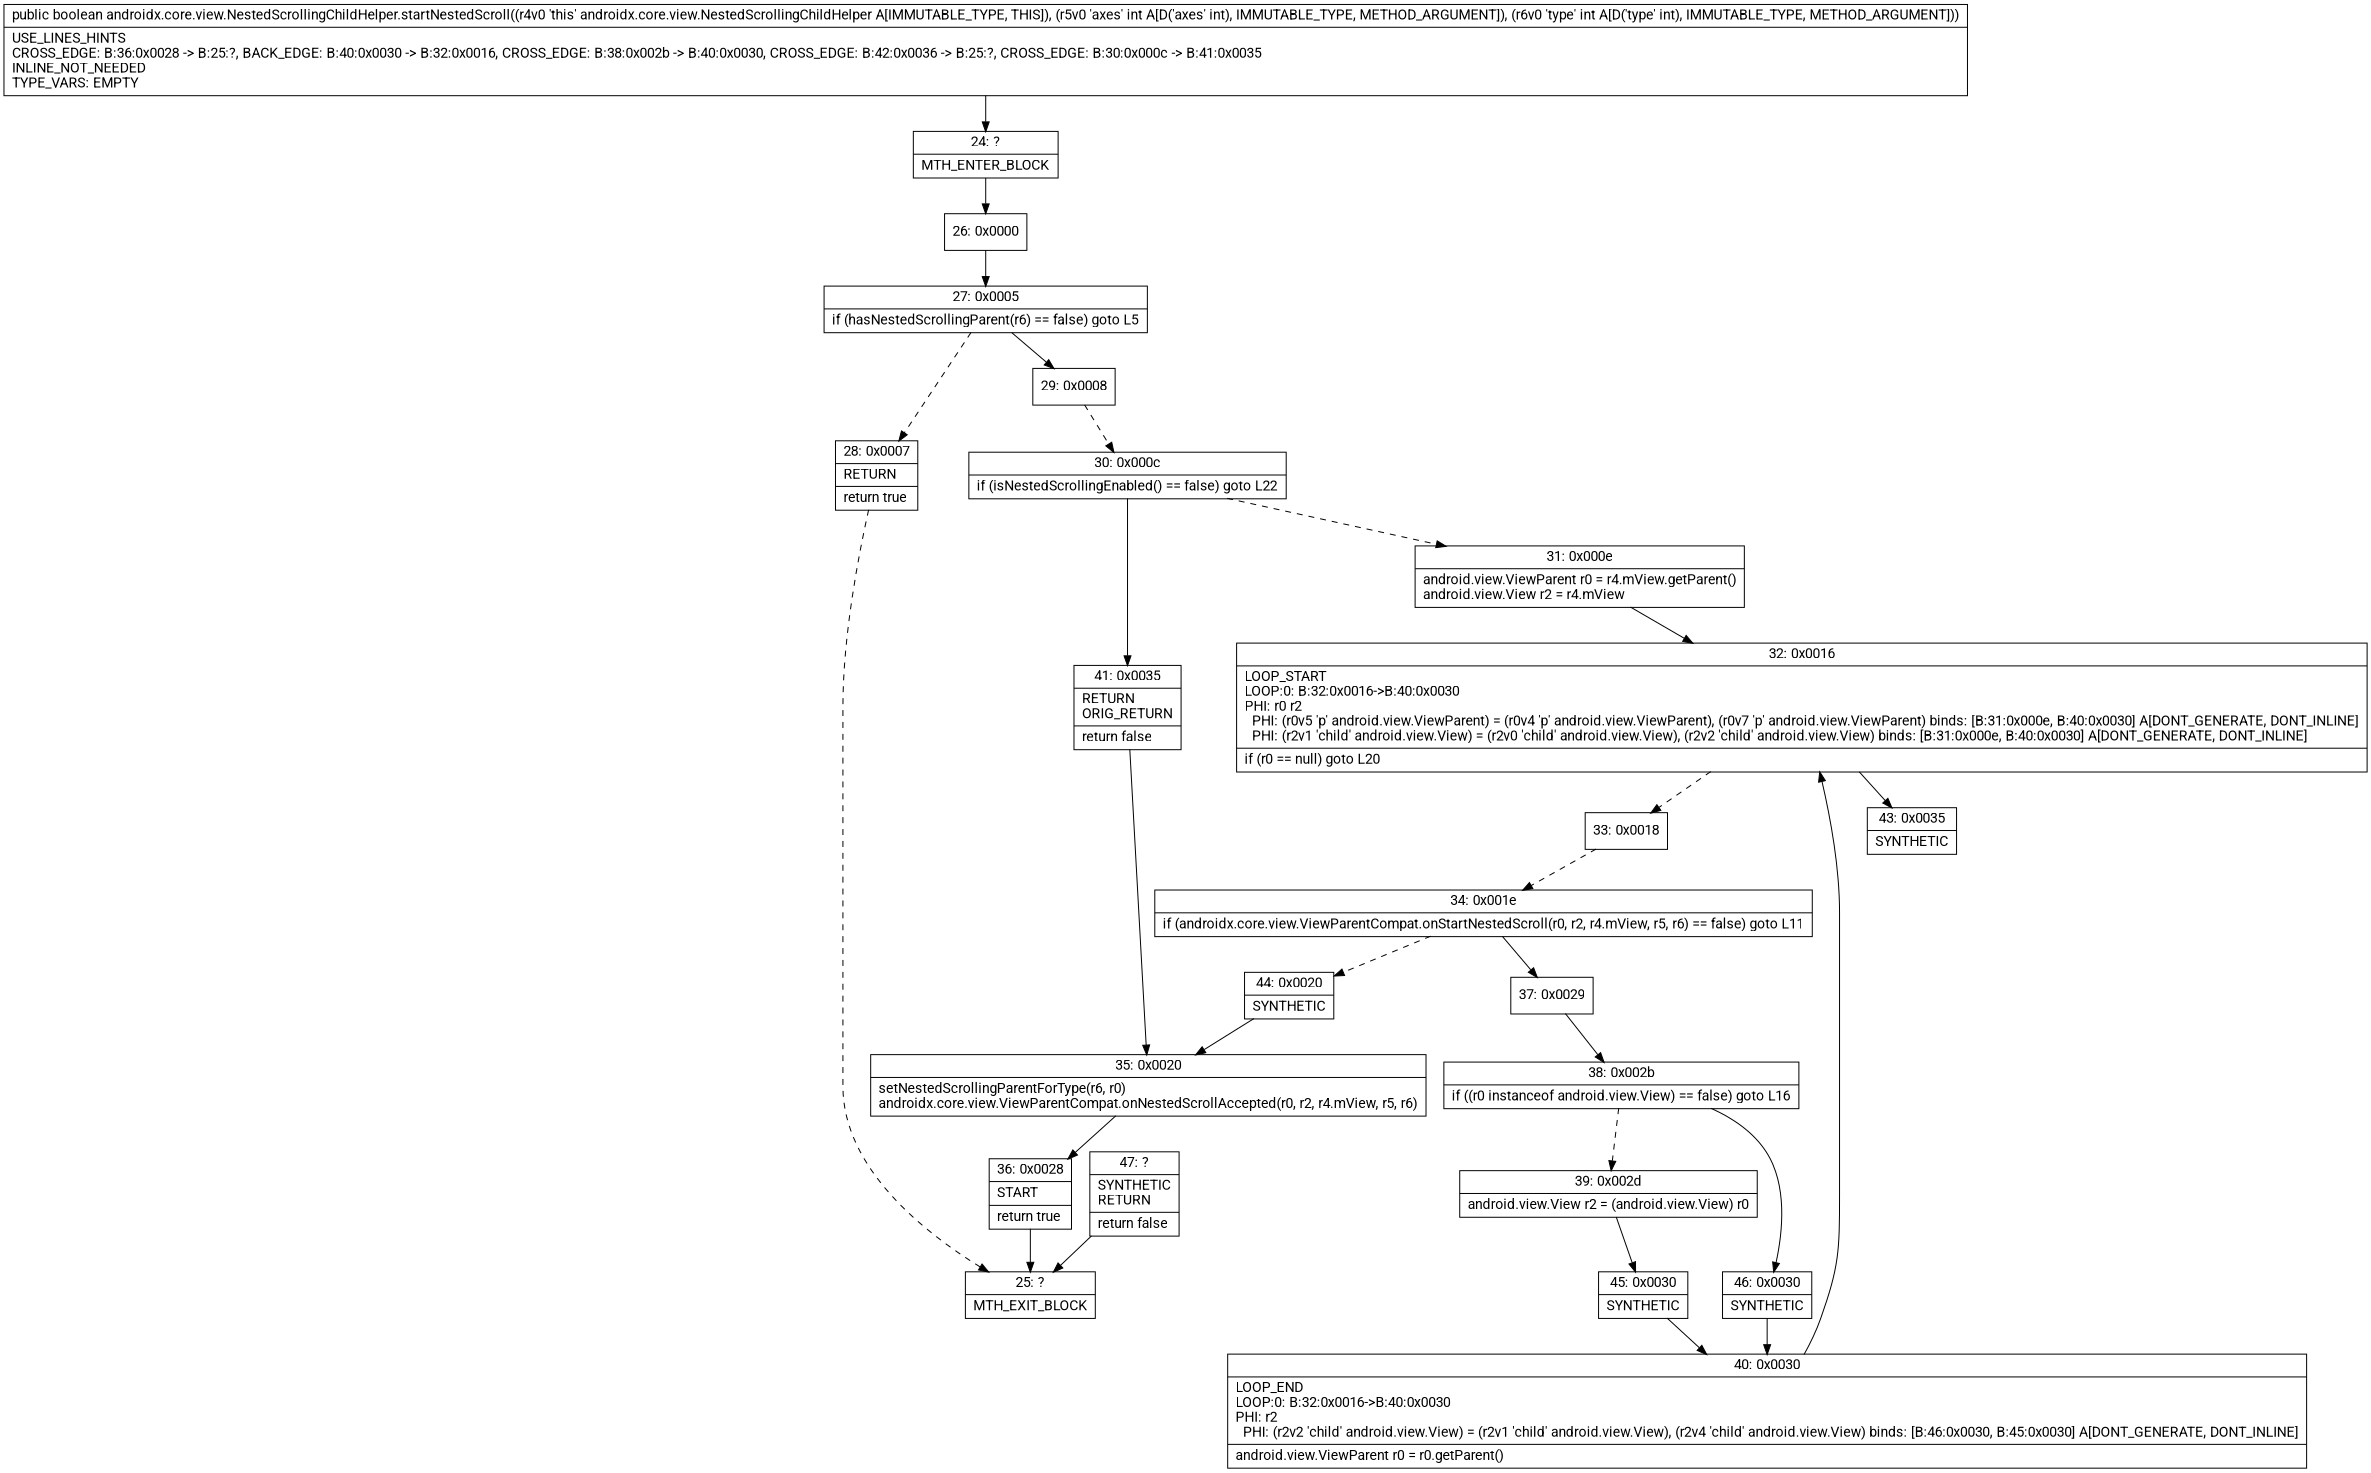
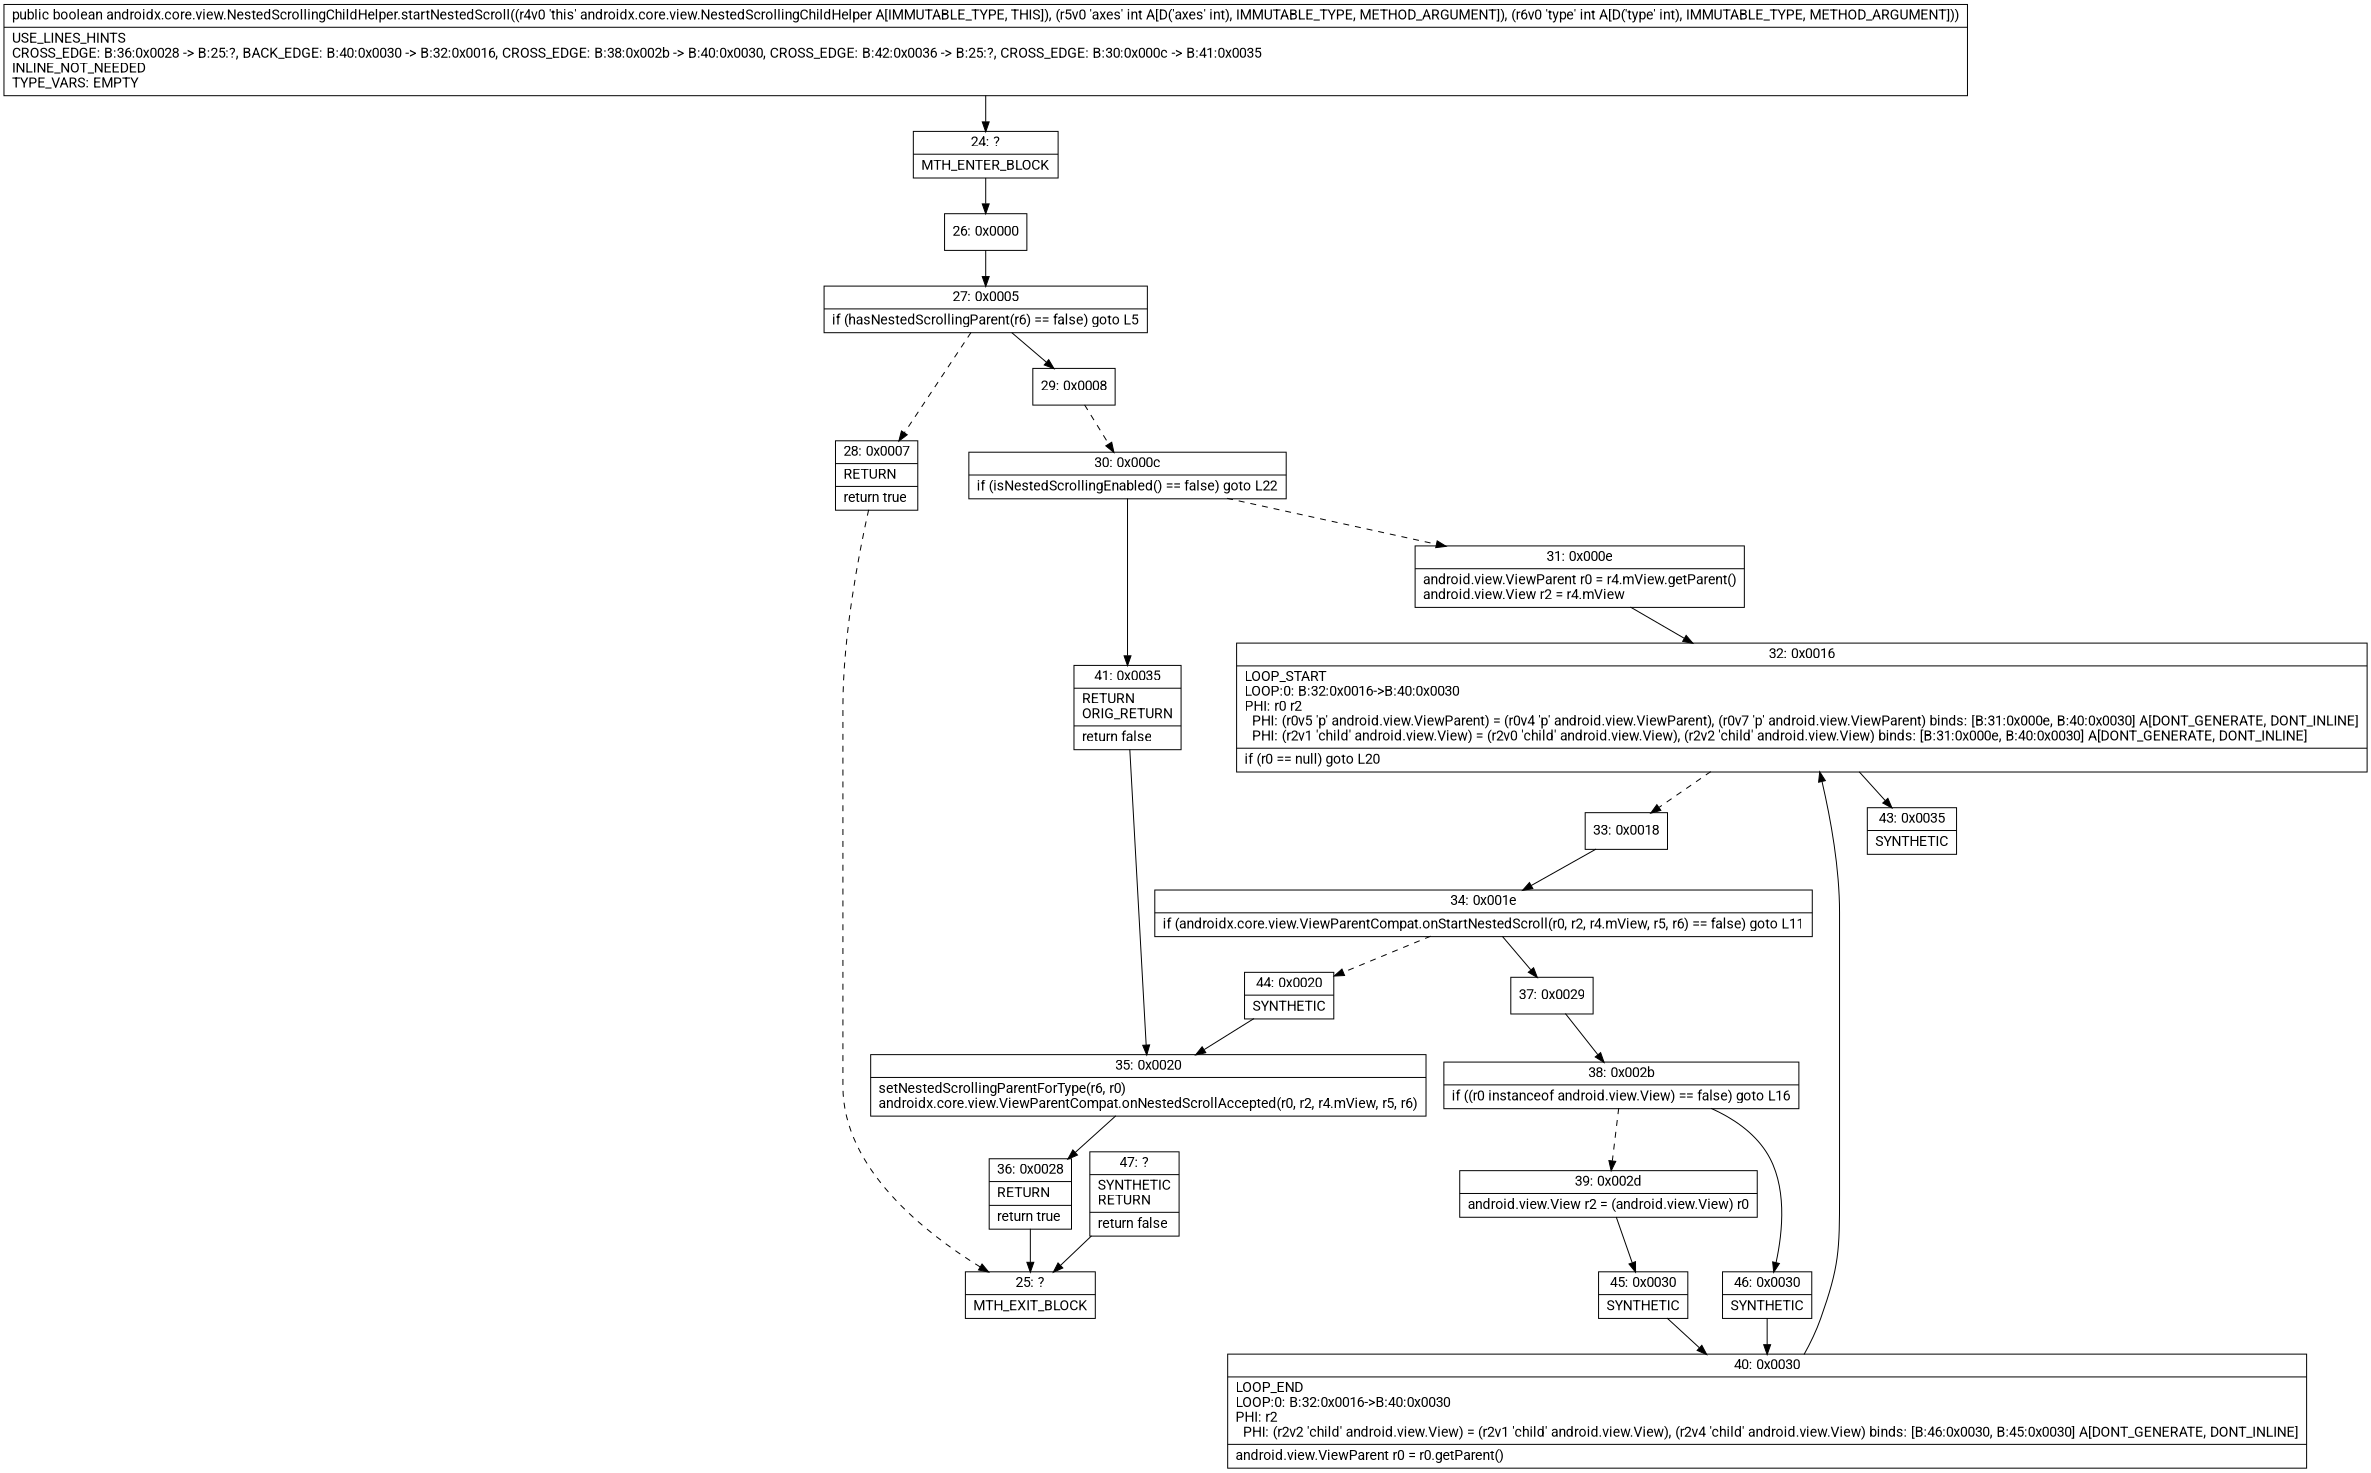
edge "33: 0x0018" -> "34: 0x001e": style dashed -> solid
node "36: 0x0028": text "START" -> "RETURN"
